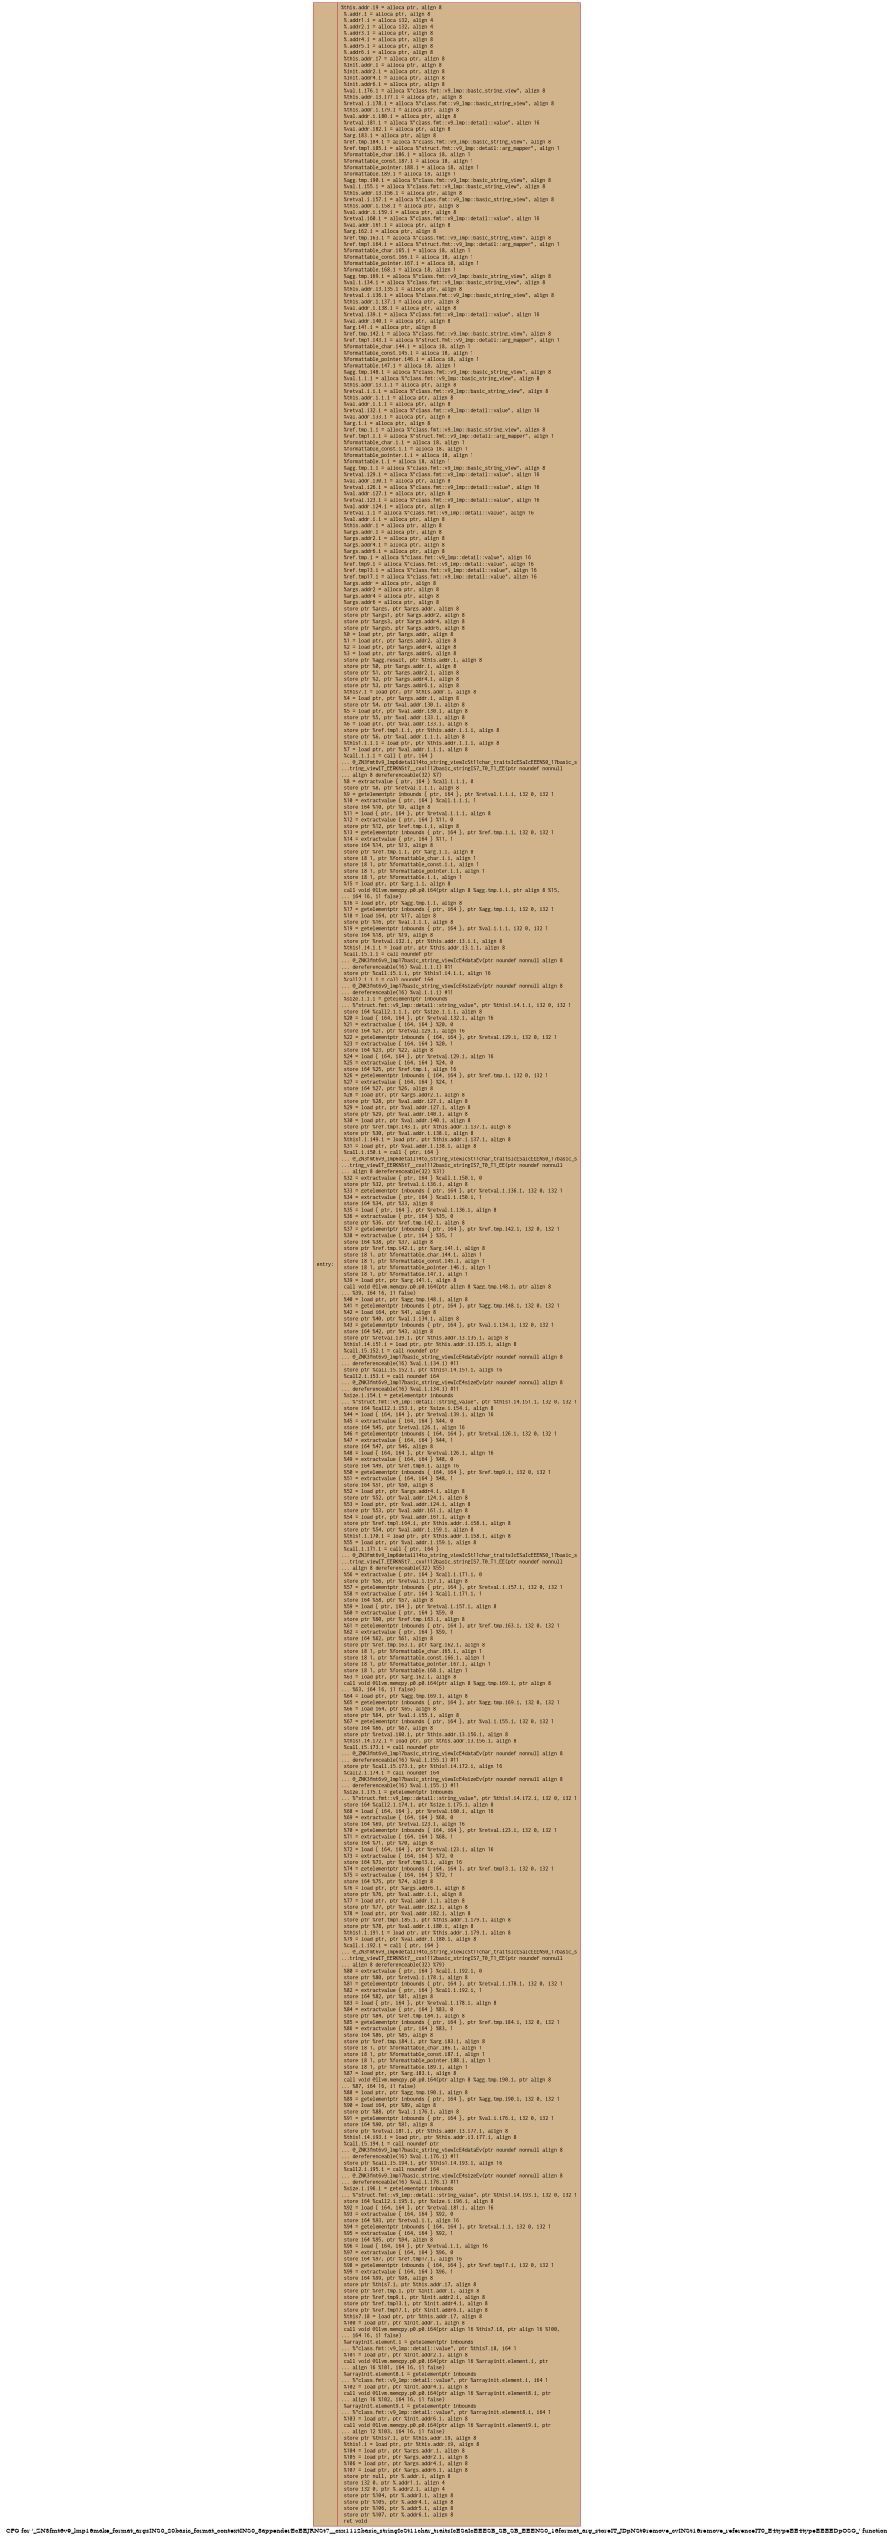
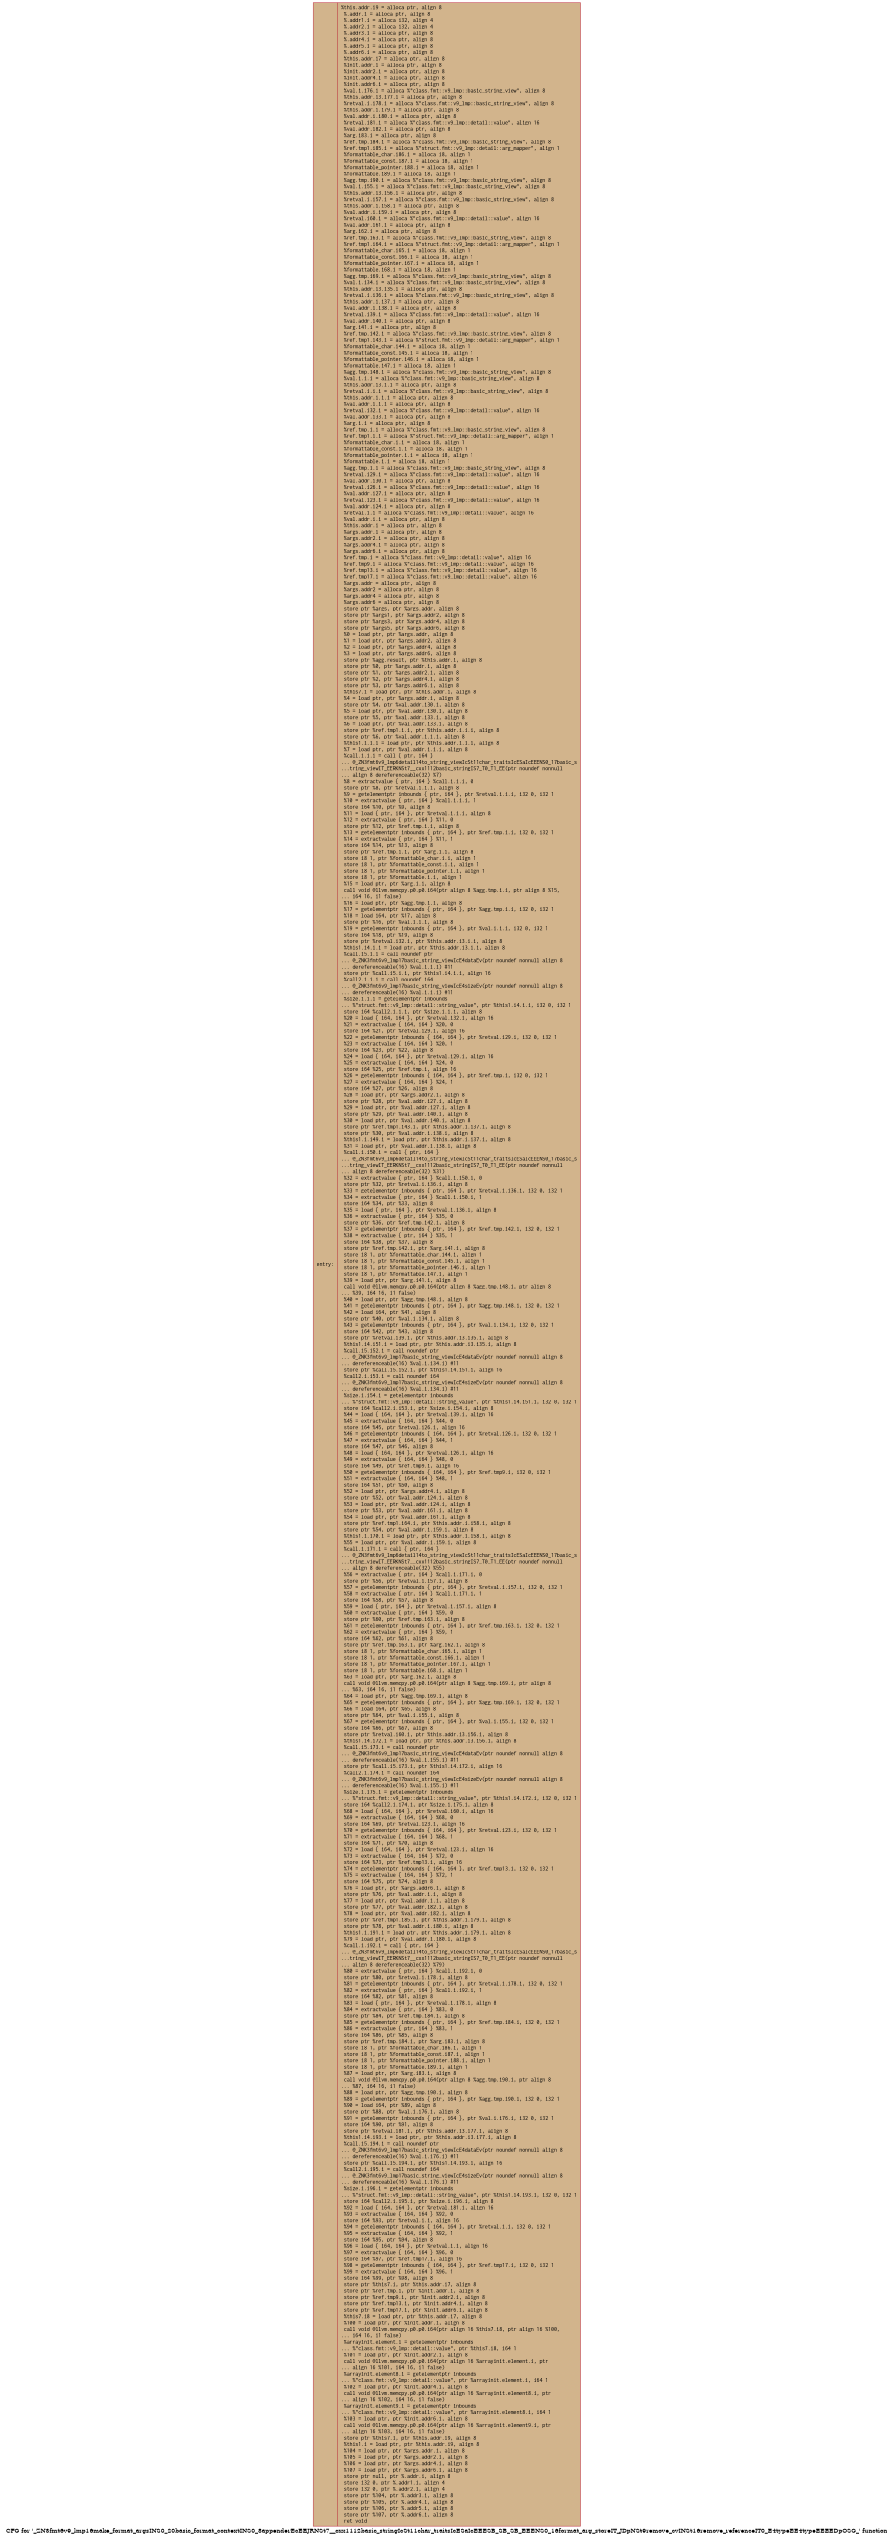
node "entry:": text "... align 12 %103, i64 16, i1 false)" -> "... align 16 %103, i64 16, i1 false)"
